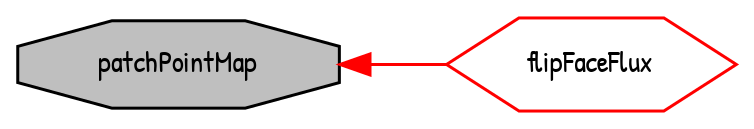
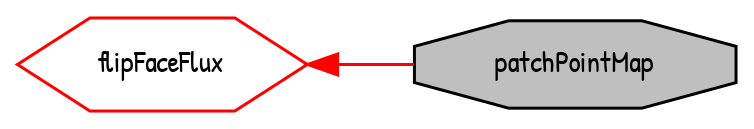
edge "flipFaceFlux" -> "patchPointMap": reversed
